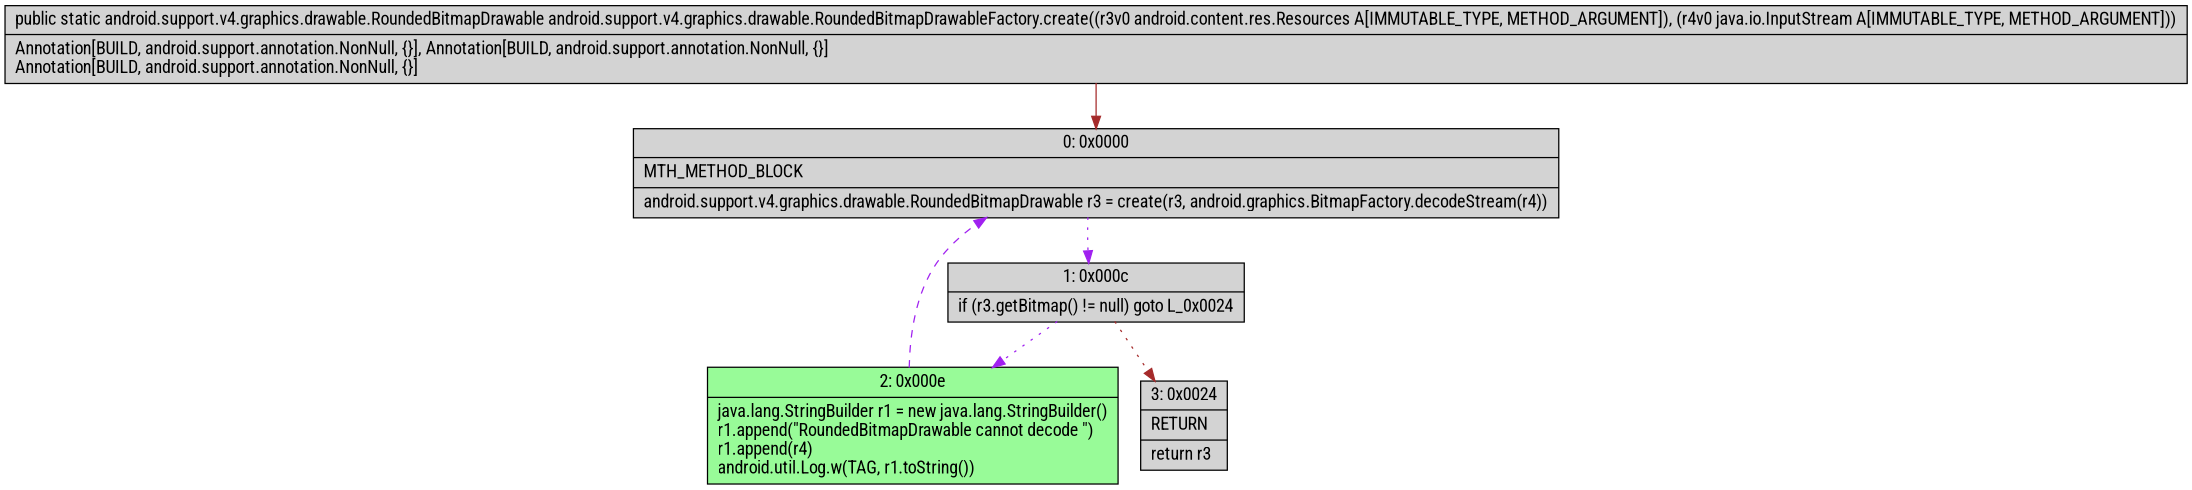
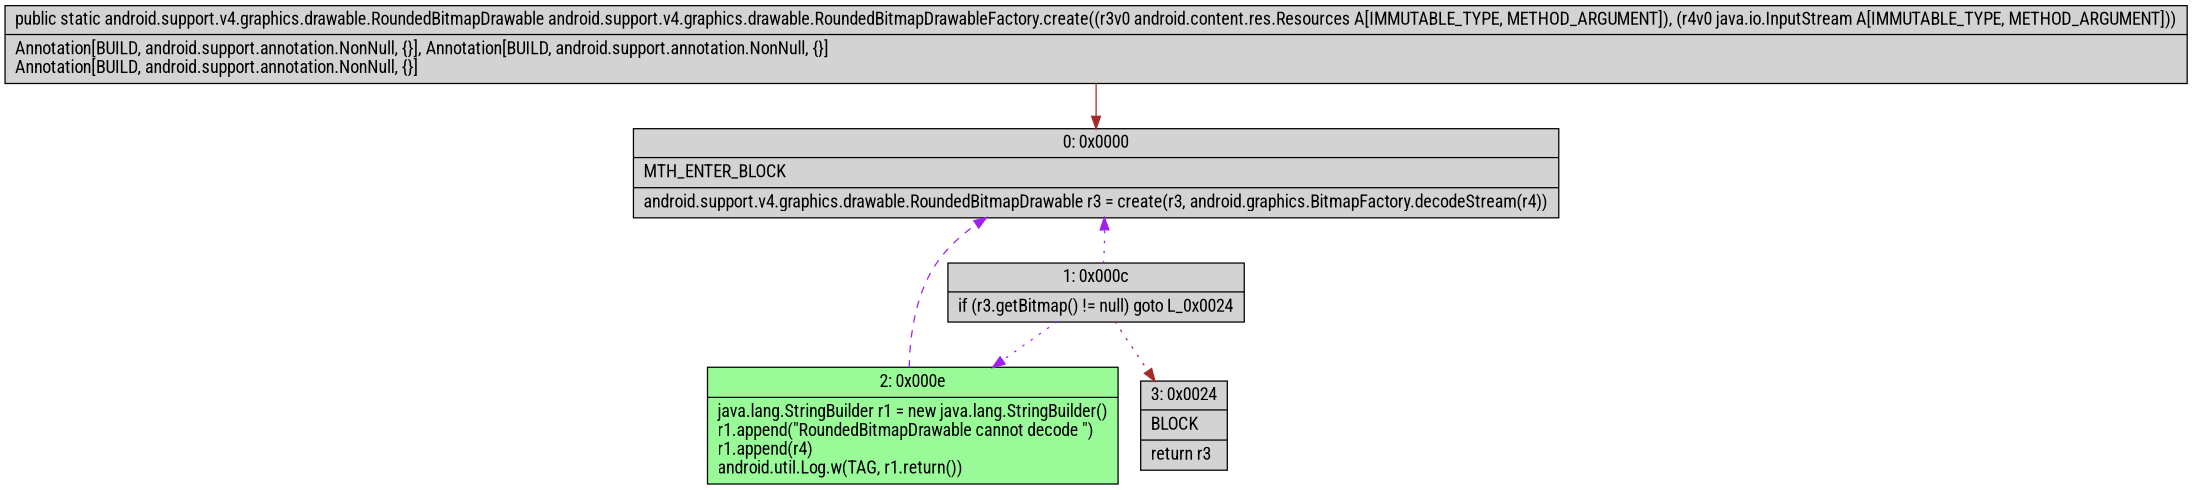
node "0: 0x0000": text "MTH_METHOD_BLOCK" -> "MTH_ENTER_BLOCK"
edge "0: 0x0000" -> "1: 0x000c": reversed
node "3: 0x0024": text "RETURN" -> "BLOCK"
node "2: 0x000e": text "android.util.Log.w(TAG, r1.toString())" -> "android.util.Log.w(TAG, r1.return())"
